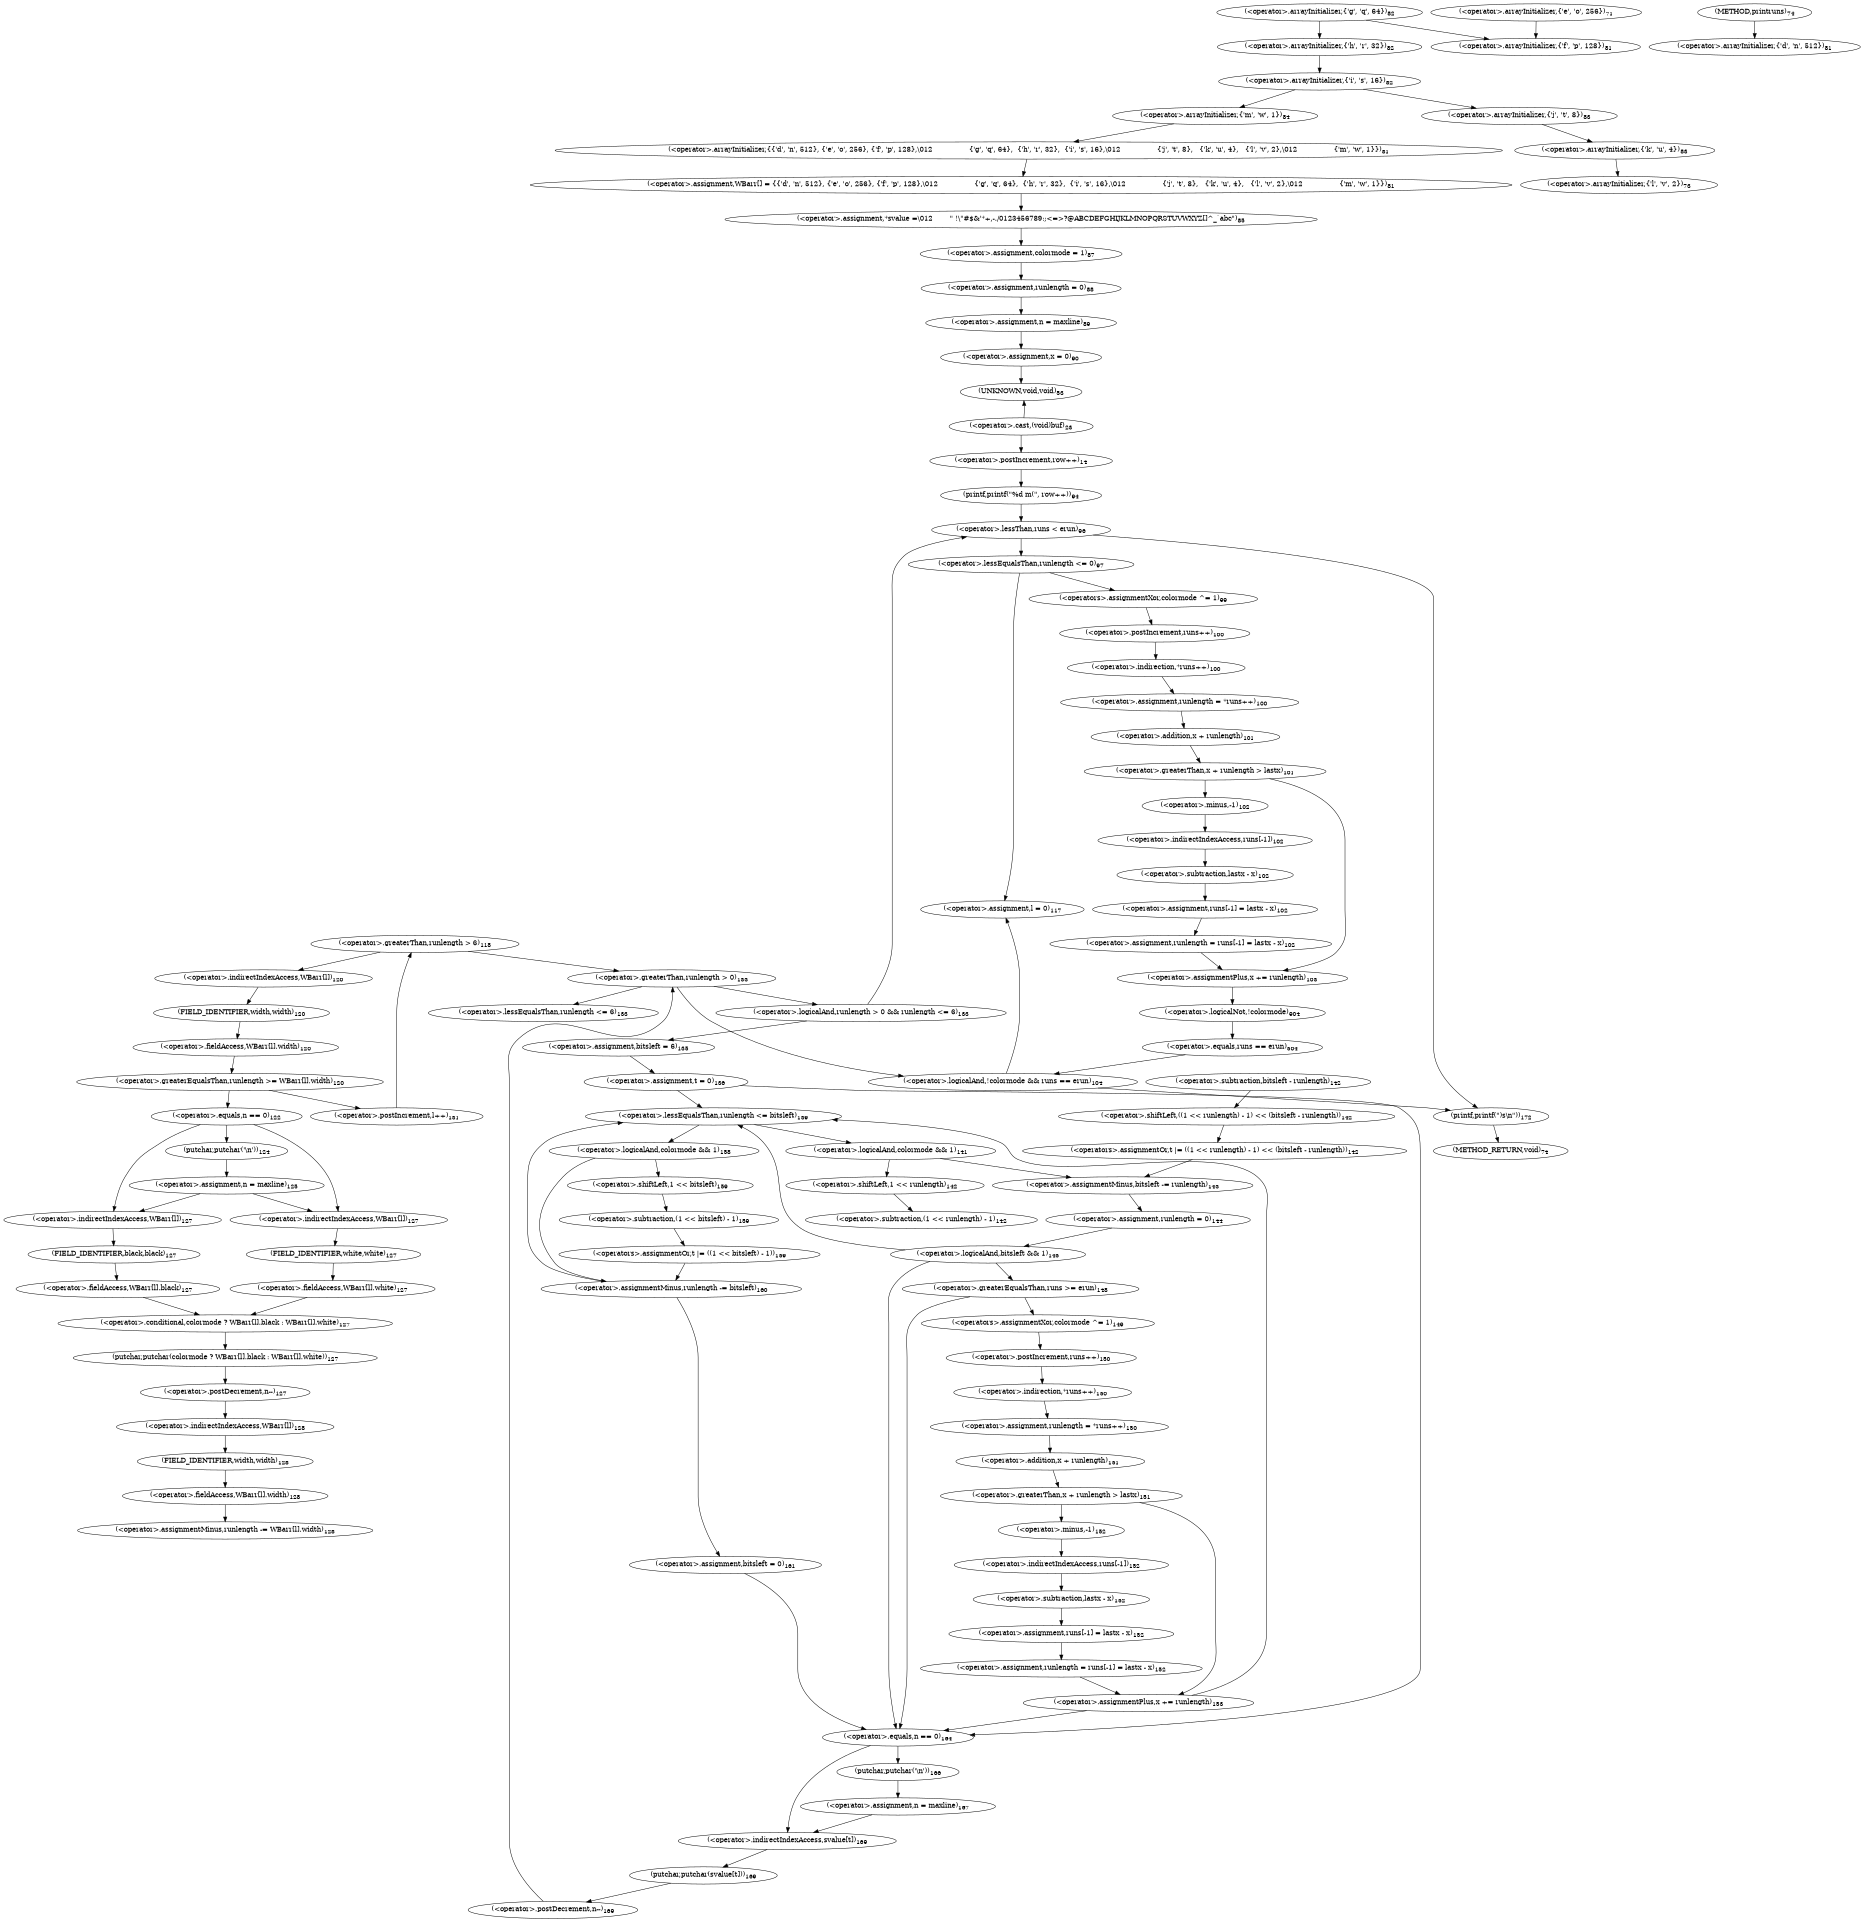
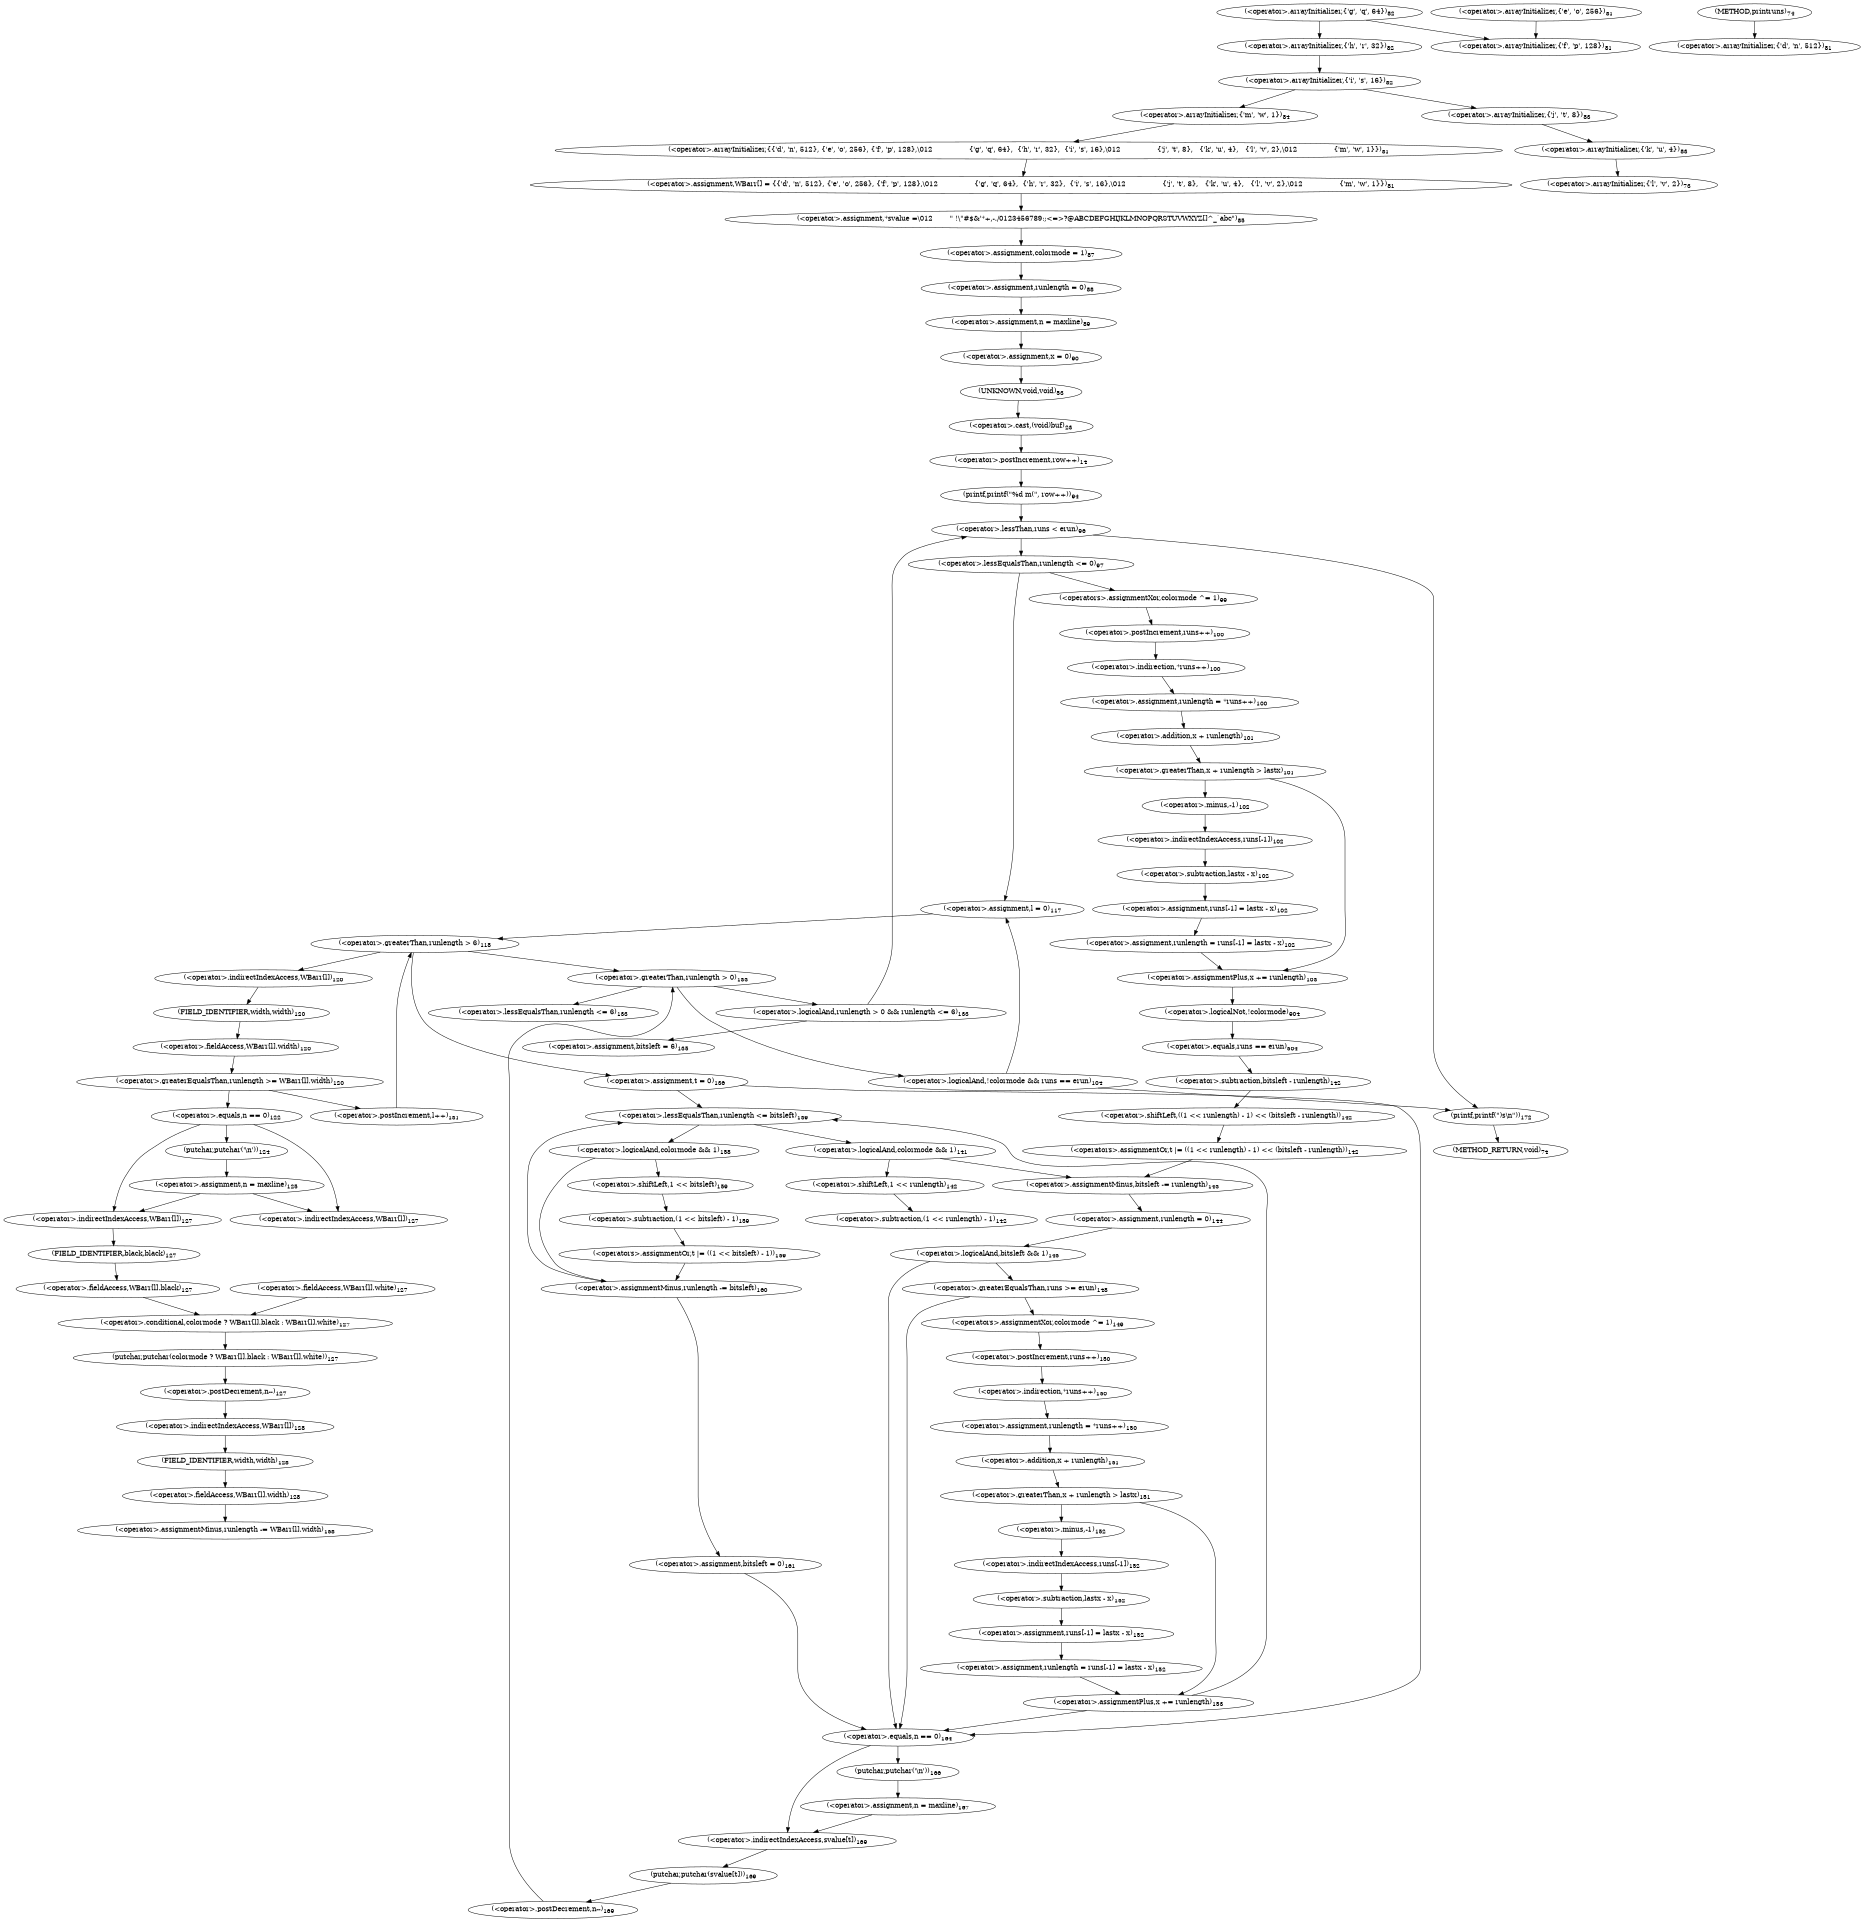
node "(<operator>.arrayInitializer,{'e', 'o', 256})": text "71" -> "81"
edge "(<operator>.cast,(void)buf)" -> "(UNKNOWN,void,void)": reversed
edge "(<operator>.assignment,l = 0)" -> "(<operator>.greaterThan,runlength > 6)": added
edge "(<operator>.assignment,bitsleft = 6)" -> "(<operator>.assignment,t = 0)": now "(<operator>.greaterThan,runlength > 6)" -> "(<operator>.assignment,t = 0)"
edge "(<operator>.equals,runs == erun)" -> "(<operator>.logicalAnd,!colormode && runs == erun)": now "(<operator>.equals,runs == erun)" -> "(<operator>.subtraction,bitsleft - runlength)"
edge "(<operator>.logicalAnd,bitsleft && 1)" -> "(<operator>.lessEqualsThan,runlength <= bitsleft)": removed
node "(FIELD_IDENTIFIER,white,white)": removed
node "(<operator>.assignmentMinus,runlength -= WBarr[l].width)": text "128" -> "158"
